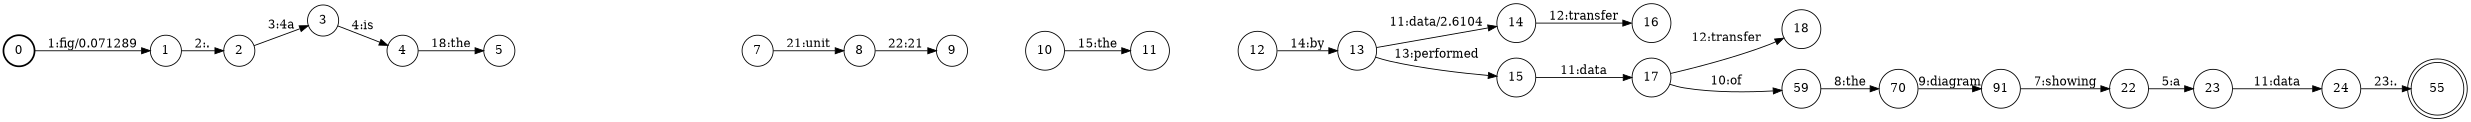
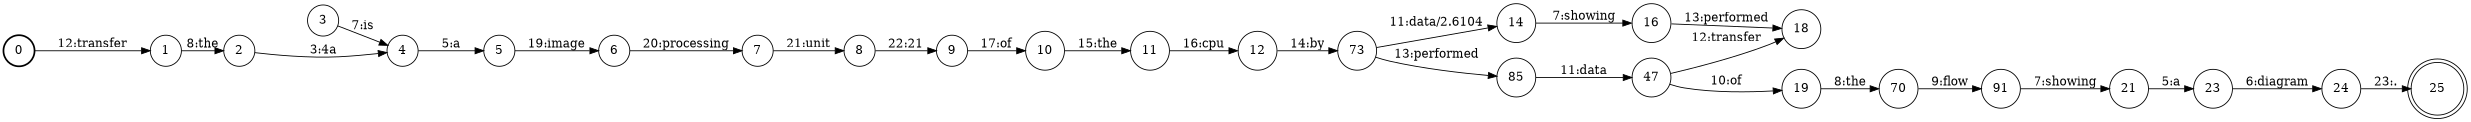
edge "14" -> "16": label "12:transfer" -> "7:showing"
edge "3" -> "4": label "4:is" -> "7:is"
edge "16" -> "18": added, label "13:performed"
edge "2" -> "3": now "2" -> "4"
edge "0" -> "1": label "1:fig/0.071289" -> "12:transfer"
edge "1" -> "2": label "2:." -> "8:the"
edge "4" -> "5": label "18:the" -> "5:a"
node "6": added
edge "9" -> "10": added, label "17:of"
edge "11" -> "12": added, label "16:cpu"
node "13": label "13" -> "73"
node "15": label "15" -> "85"
node "17": label "17" -> "47"
edge "70" -> "91": label "9:diagram" -> "9:flow"
edge "23" -> "24": label "11:data" -> "6:diagram"
node "59": label "59" -> "19"
node "22": label "22" -> "21"
node "55": label "55" -> "25"
